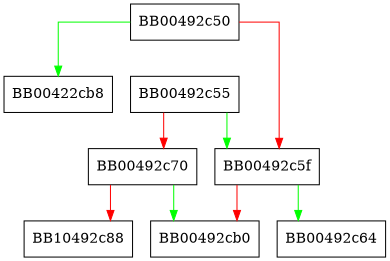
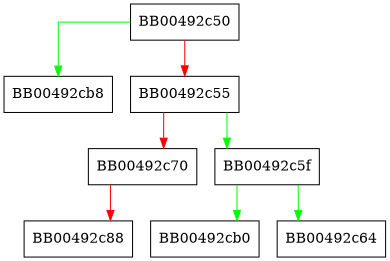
edge "BB00492c50" -> "BB00492c5f": now "BB00492c50" -> "BB00492c55"
node "BB00422cb8": label "BB00422cb8" -> "BB00492cb8"
edge "BB00492c70" -> "BB00492cb0": removed
edge "BB00492c5f" -> "BB00492cb0": color red -> green
node "BB10492c88": label "BB10492c88" -> "BB00492c88"
